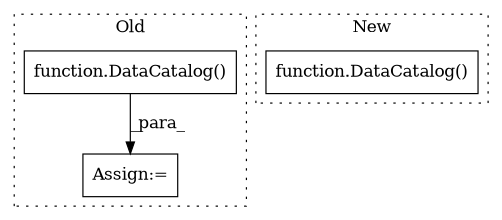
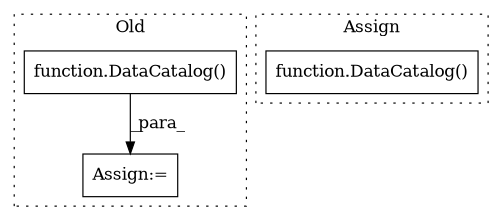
cluster "New": label "New" -> "Assign"
